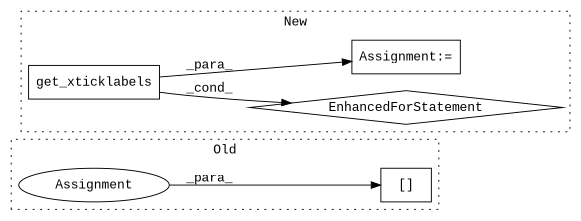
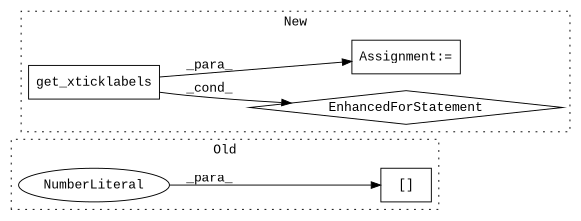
node "Assignment": label "Assignment" -> "NumberLiteral"
